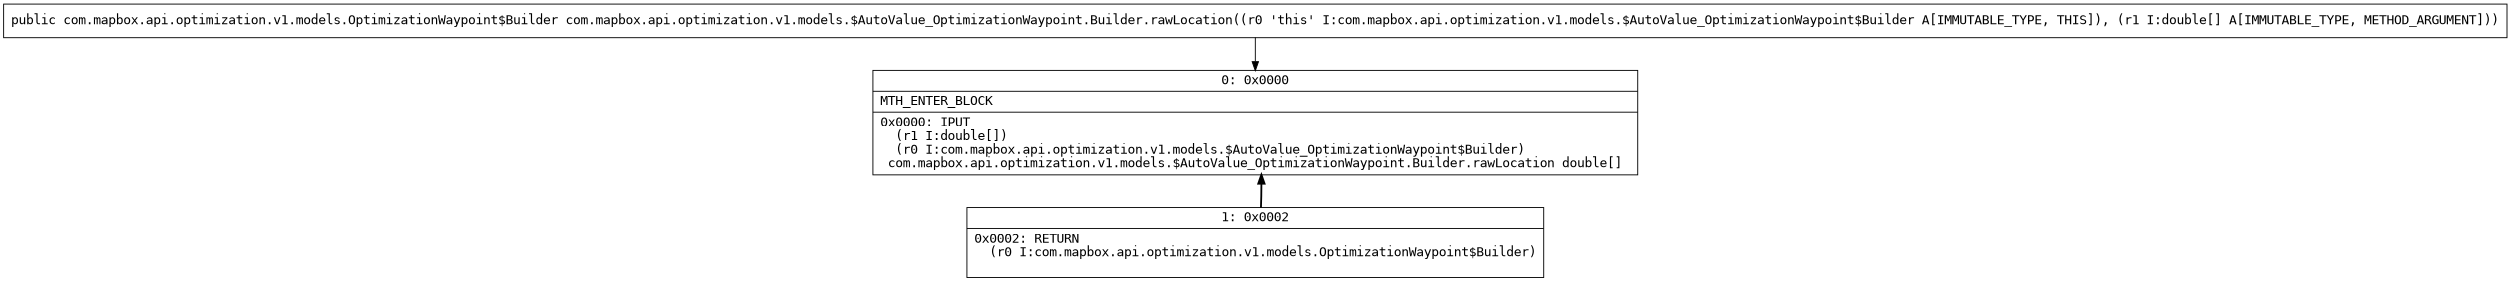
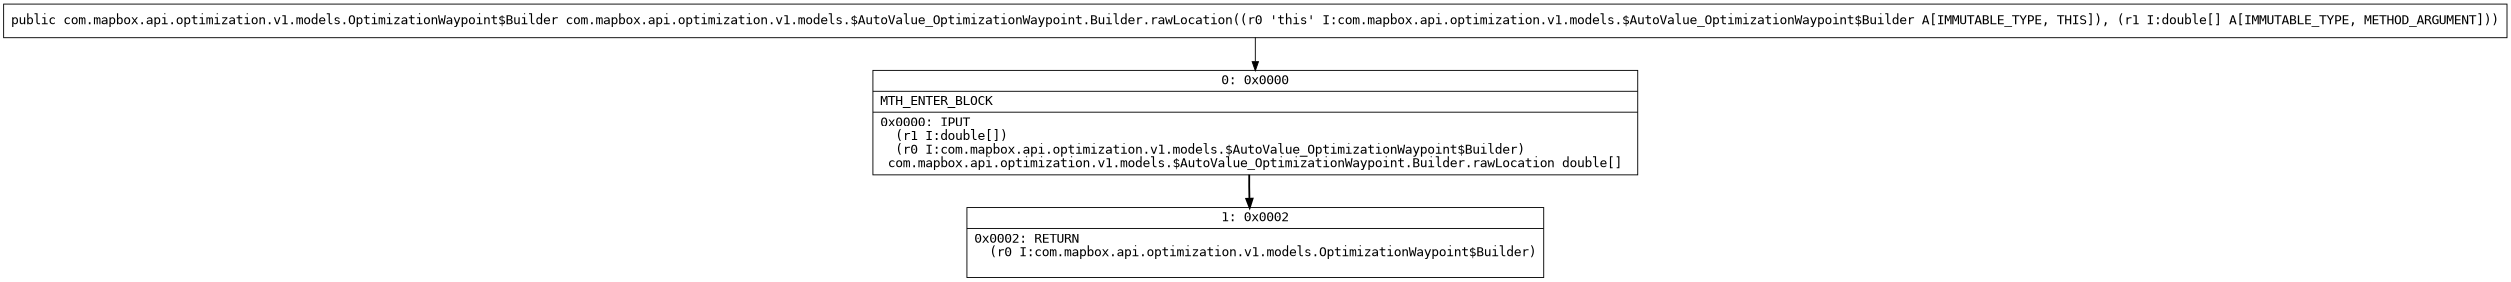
edge "1: 0x0002" -> "0: 0x0000": reversed
